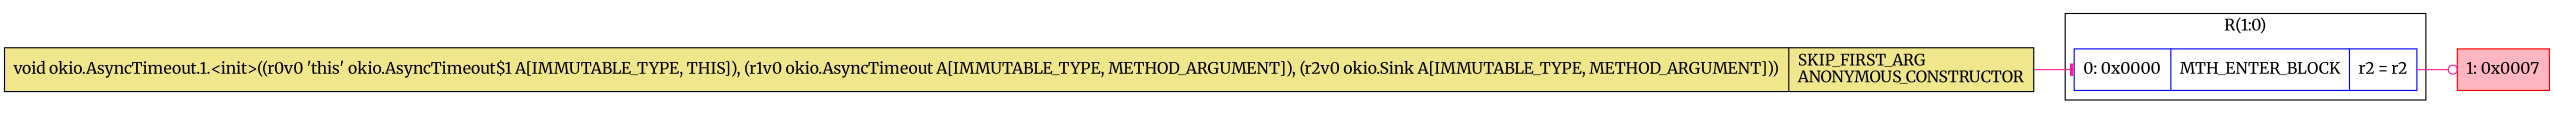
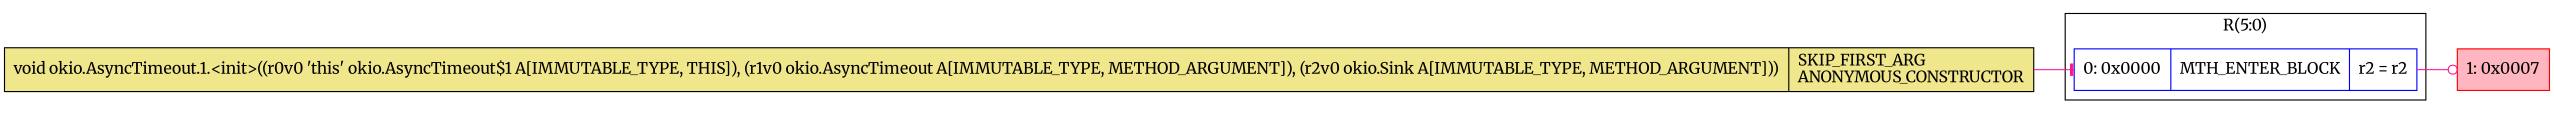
cluster "R(1:0)": label "R(1:0)" -> "R(5:0)"
